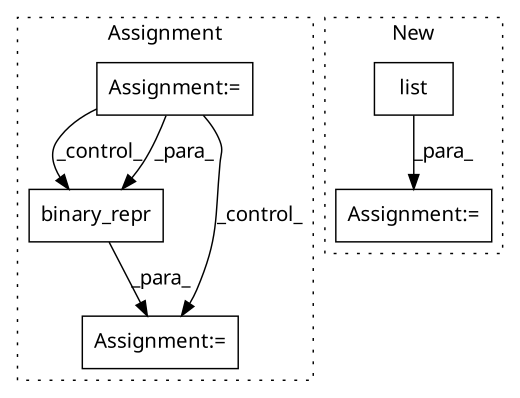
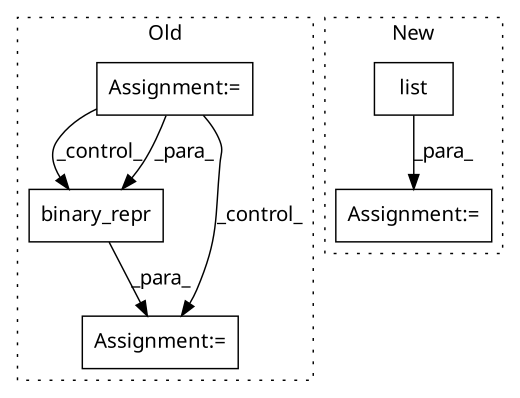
cluster "Assignment": label "Assignment" -> "Old"
